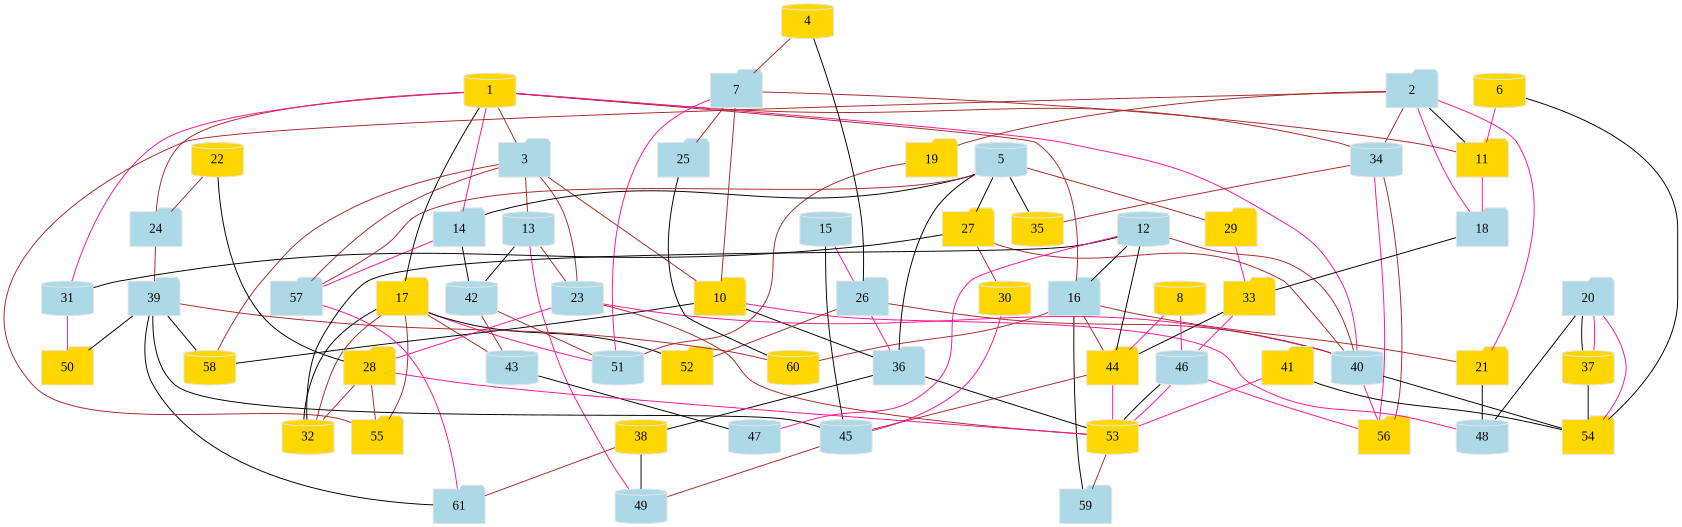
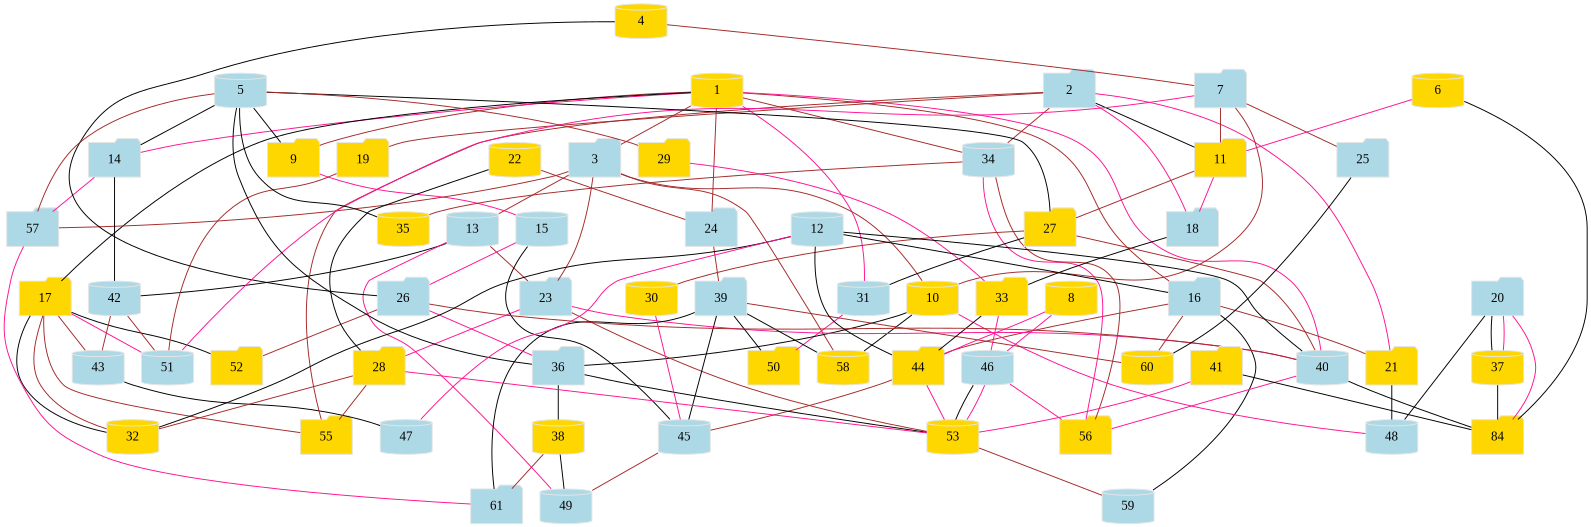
node "9": added
edge "11" -- "27": added
edge "12" -- "40": color brown -> black
node "23": shape cylinder -> folder
node "10": shape folder -> cylinder
node "54": label "54" -> "84"
node "59": shape folder -> cylinder
